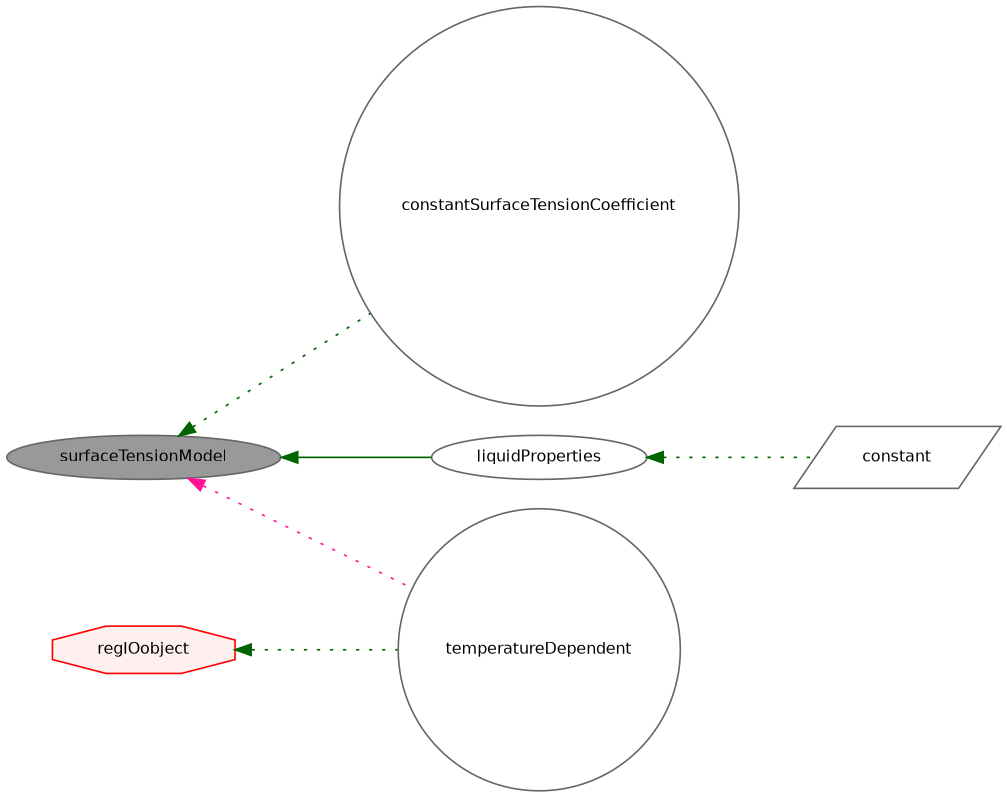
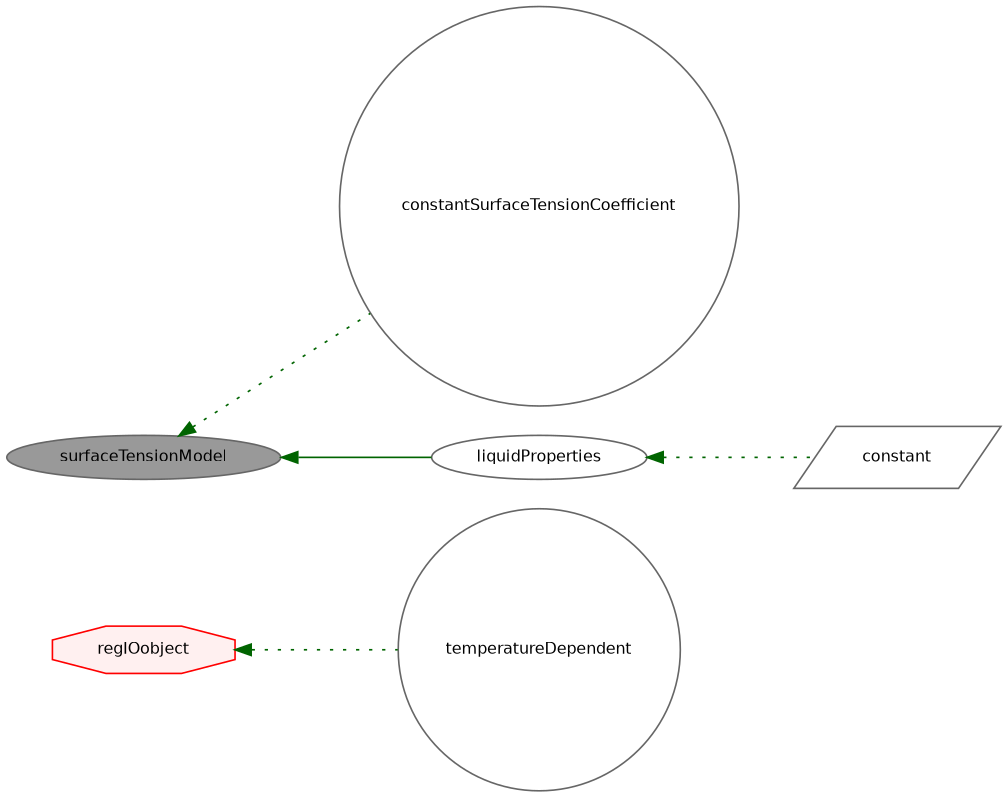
edge "temperatureDependent" -> "surfaceTensionModel": removed
